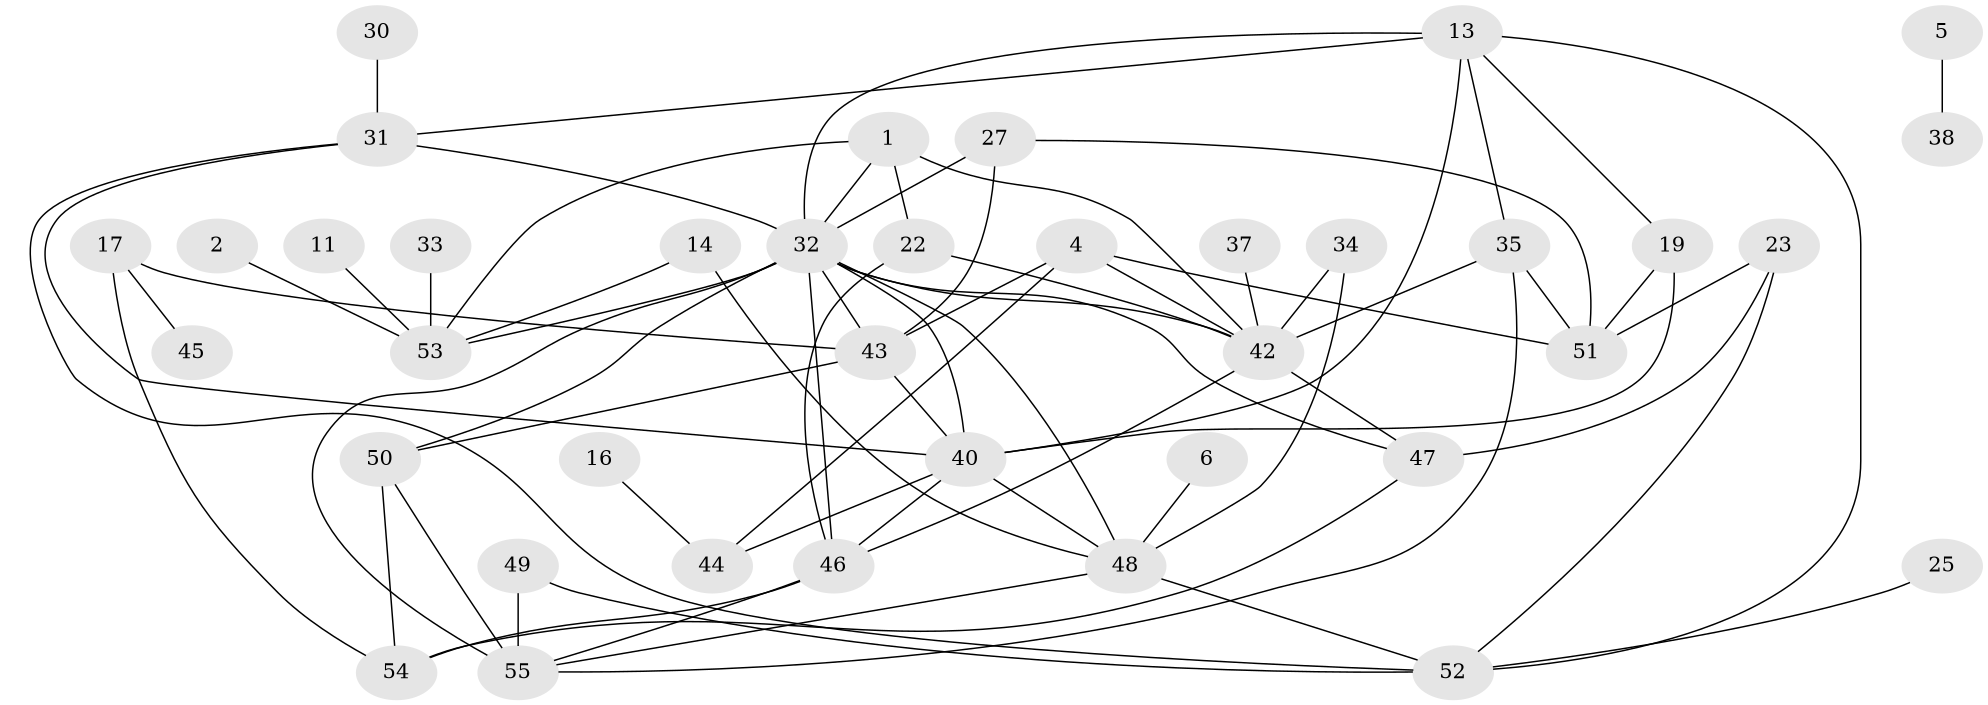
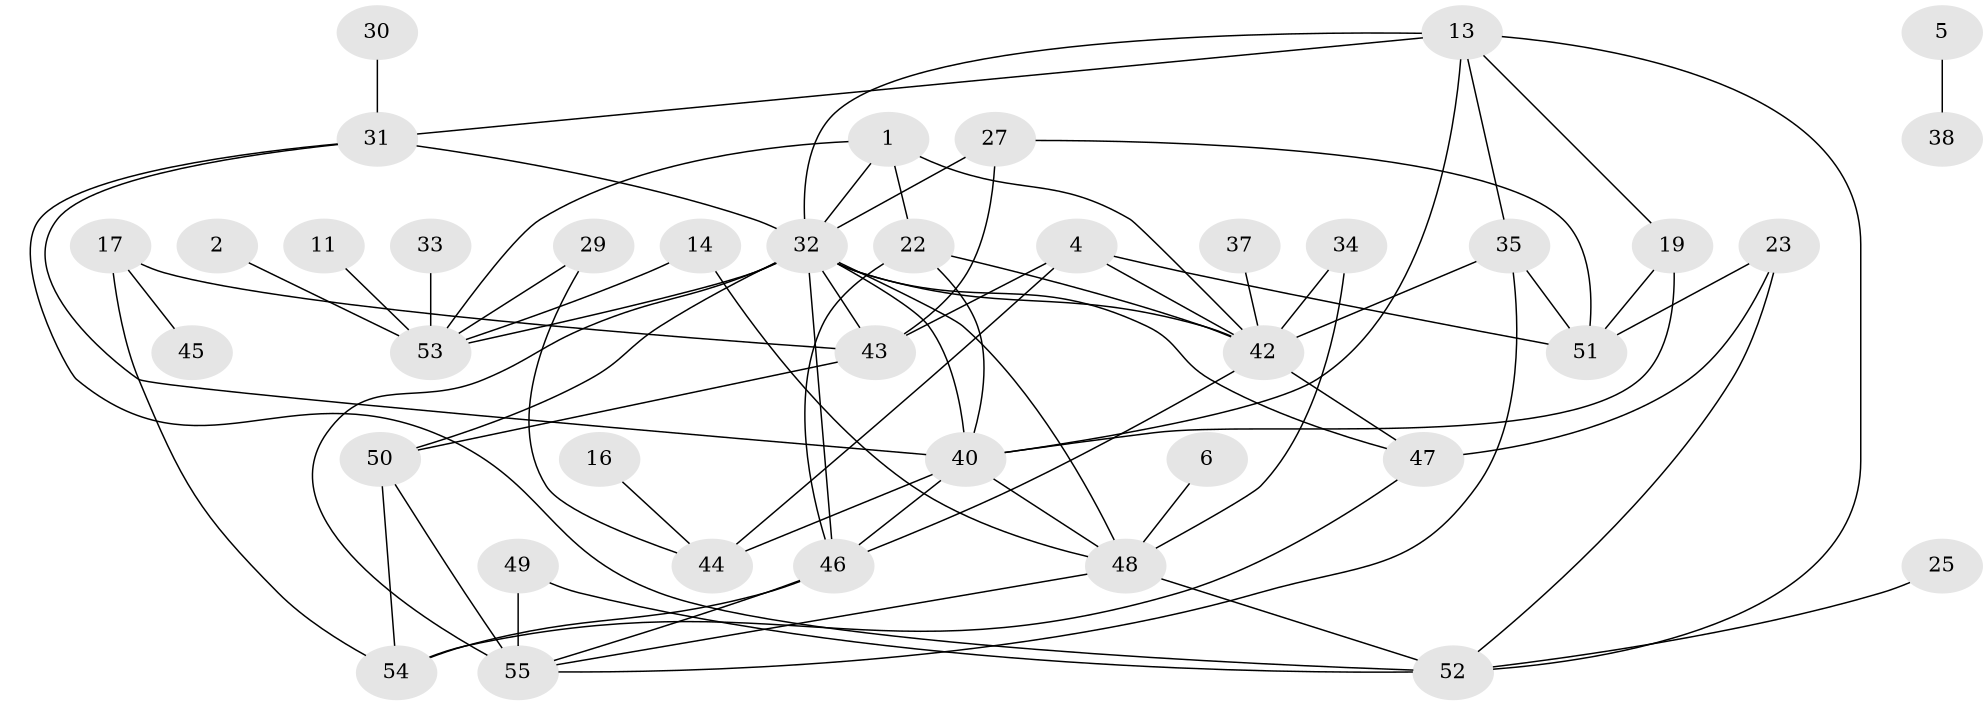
node "29": added
edge "43" -- "40": now "22" -- "40"
